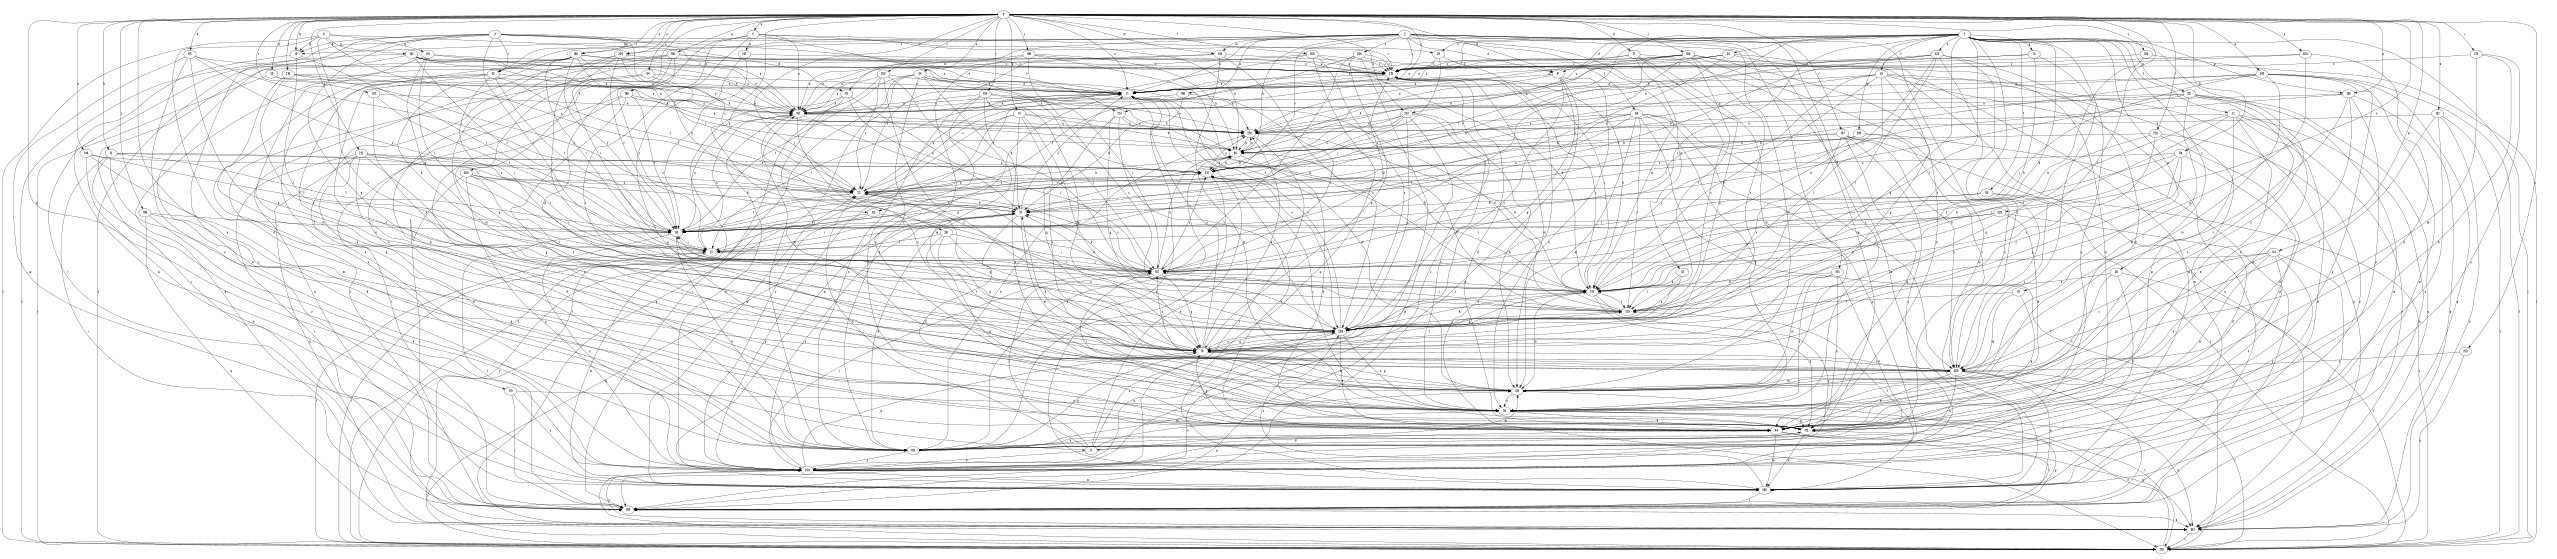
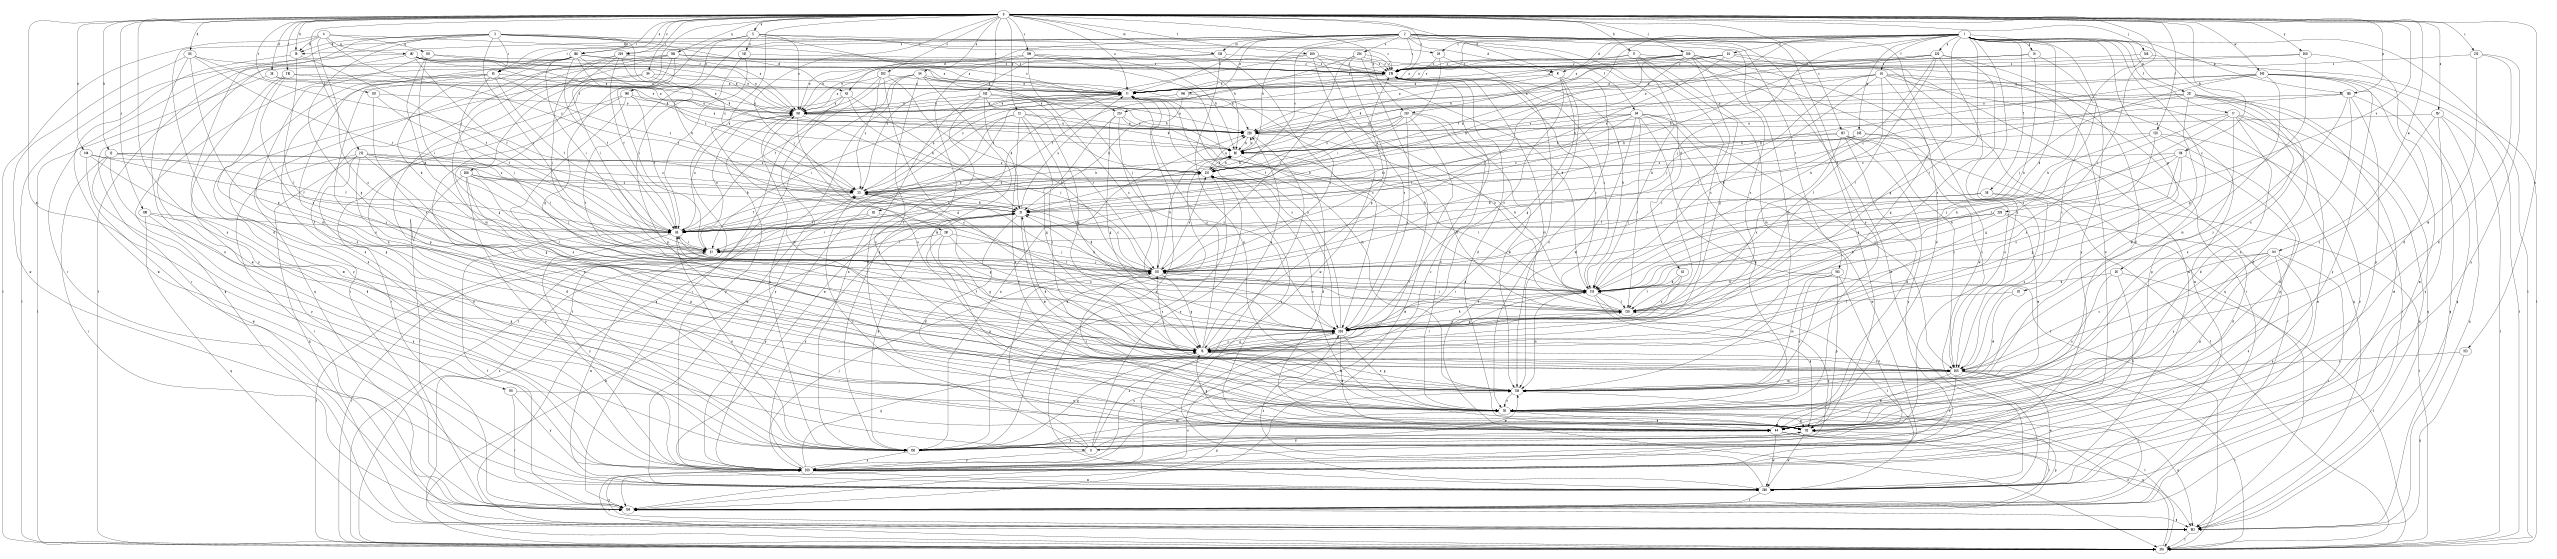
edge "210" -> "62": now "210" -> "269"
edge "171" -> "172": now "208" -> "172"
